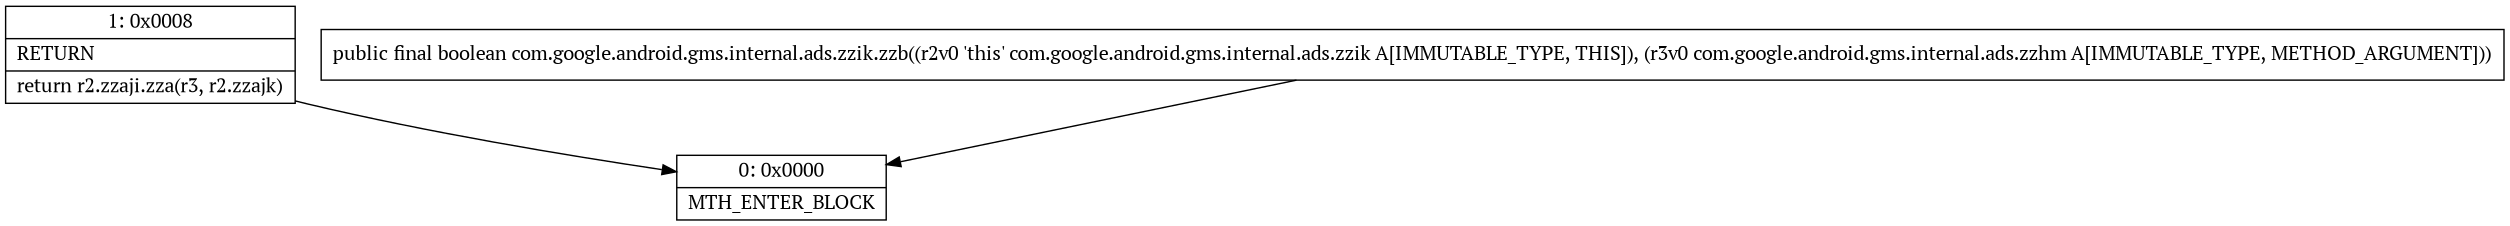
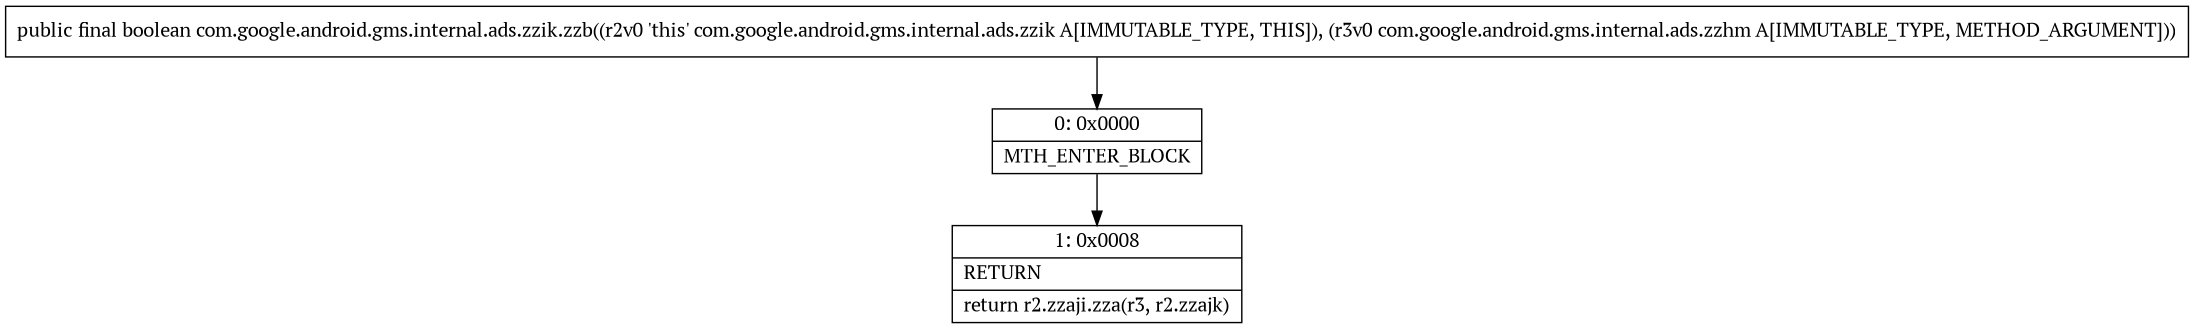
edge "1: 0x0008" -> "0: 0x0000": reversed
